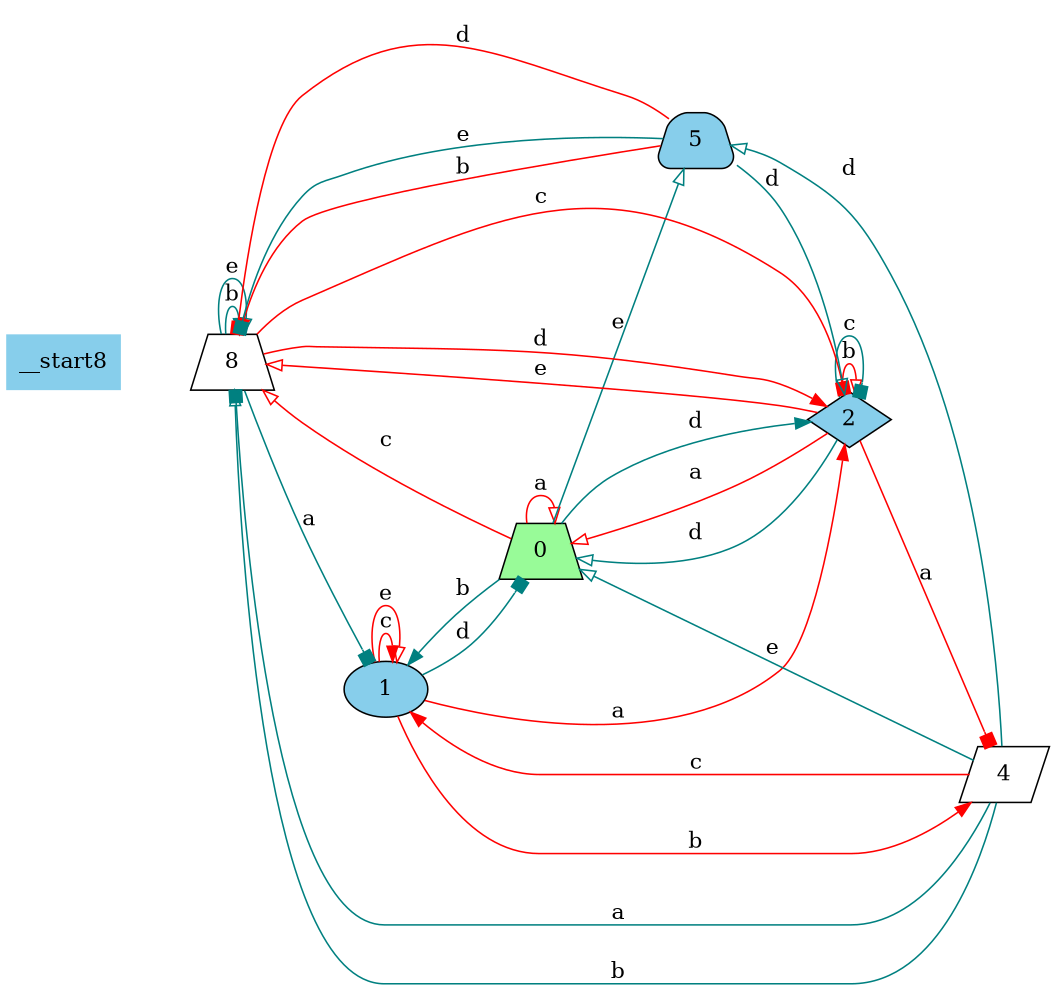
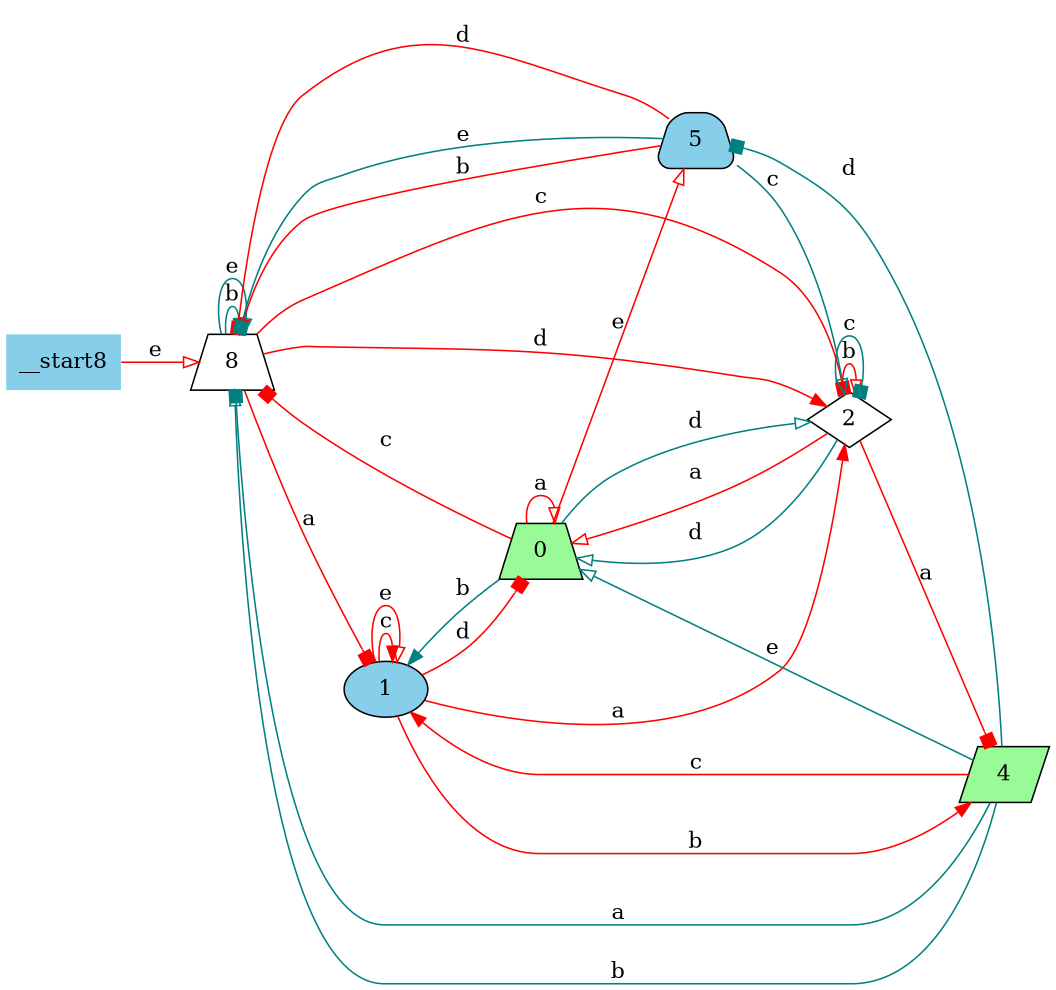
edge "5" -> "2": label "d" -> "c"
edge "0" -> "5": color teal -> red
edge "2" -> "8": now "__start8" -> "8"
edge "4" -> "5": arrowhead onormal -> box
node "2": fillcolor skyblue -> white
edge "0" -> "2": arrowhead normal -> onormal
edge "0" -> "8": arrowhead onormal -> box
edge "8" -> "1": color teal -> red
edge "1" -> "0": color teal -> red
node "4": fillcolor white -> palegreen
